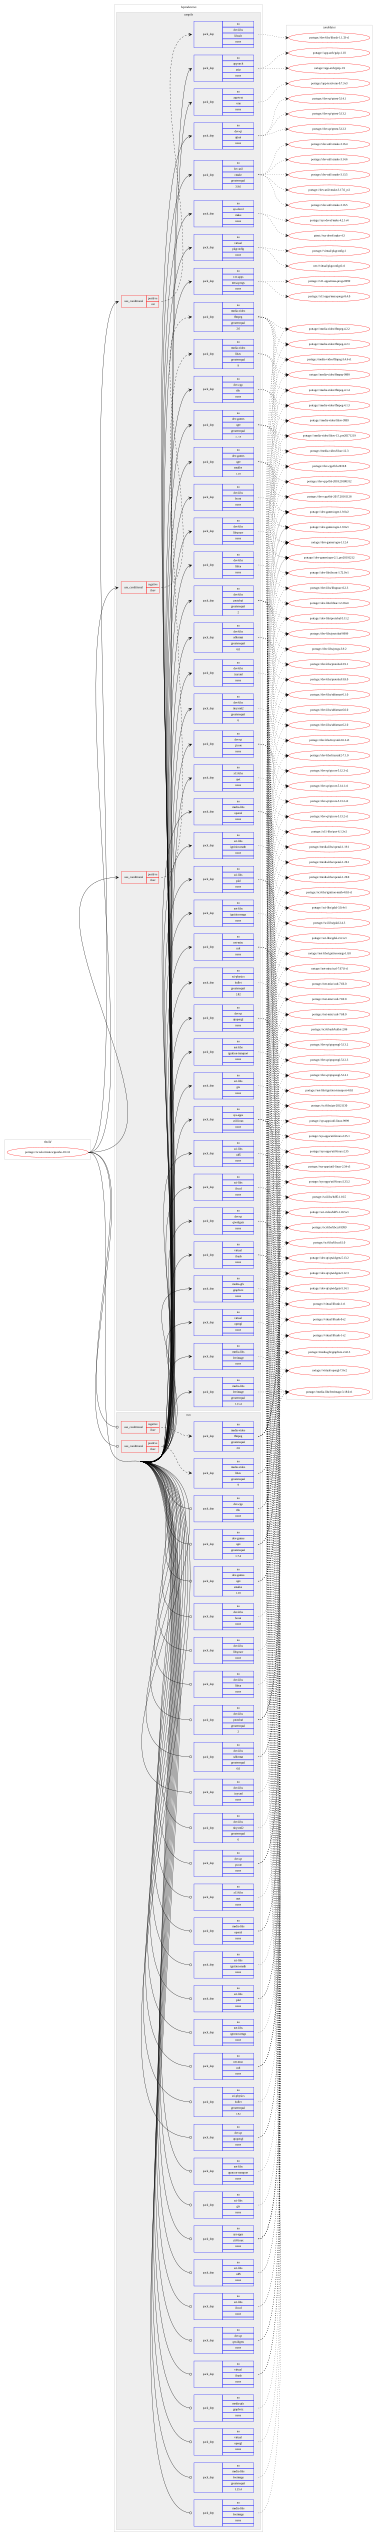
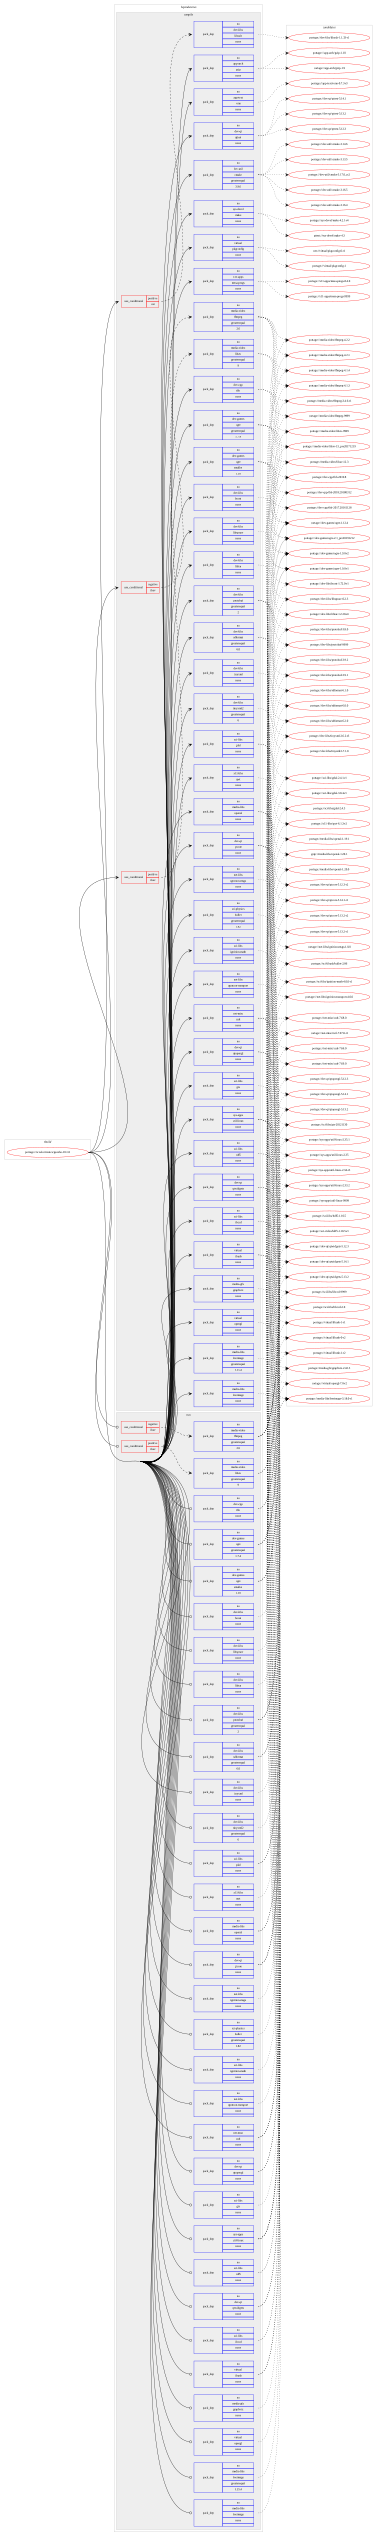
node "portage://dev-libs/protobuf-3.11.2": removed
node "portage://dev-libs/progs-3.9.2": label "portage://dev-libs/progs-3.9.2" -> "portage://dev-libs/protobuf-3.9.2"
node "portage://media-libs/openal-1.20.1": label "portage://media-libs/openal-1.20.1" -> "gzip://media-libs/openal-1.20.1"
